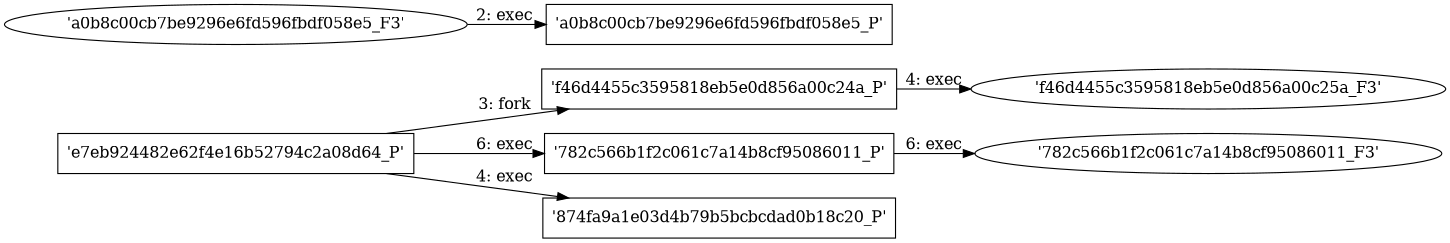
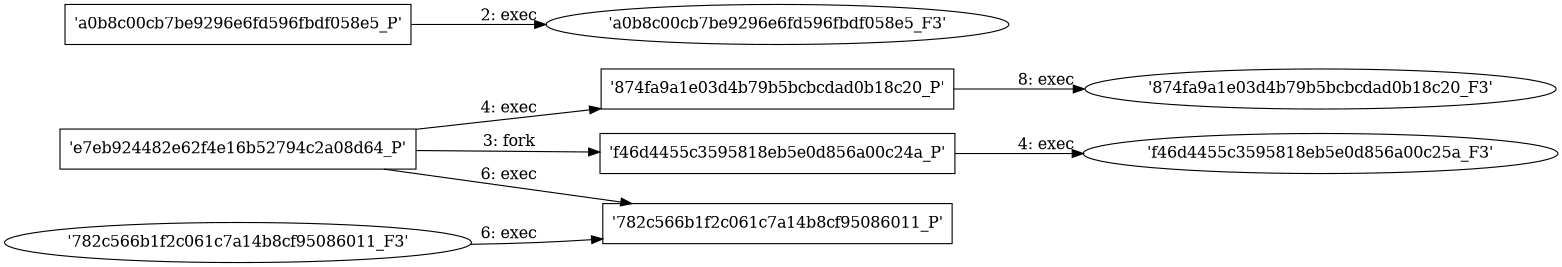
edge "'a0b8c00cb7be9296e6fd596fbdf058e5_F3'" -> "'a0b8c00cb7be9296e6fd596fbdf058e5_P'": reversed
node "'874fa9a1e03d4b79b5bcbcdad0b18c20_F3'": added
edge "'782c566b1f2c061c7a14b8cf95086011_P'" -> "'782c566b1f2c061c7a14b8cf95086011_F3'": reversed
